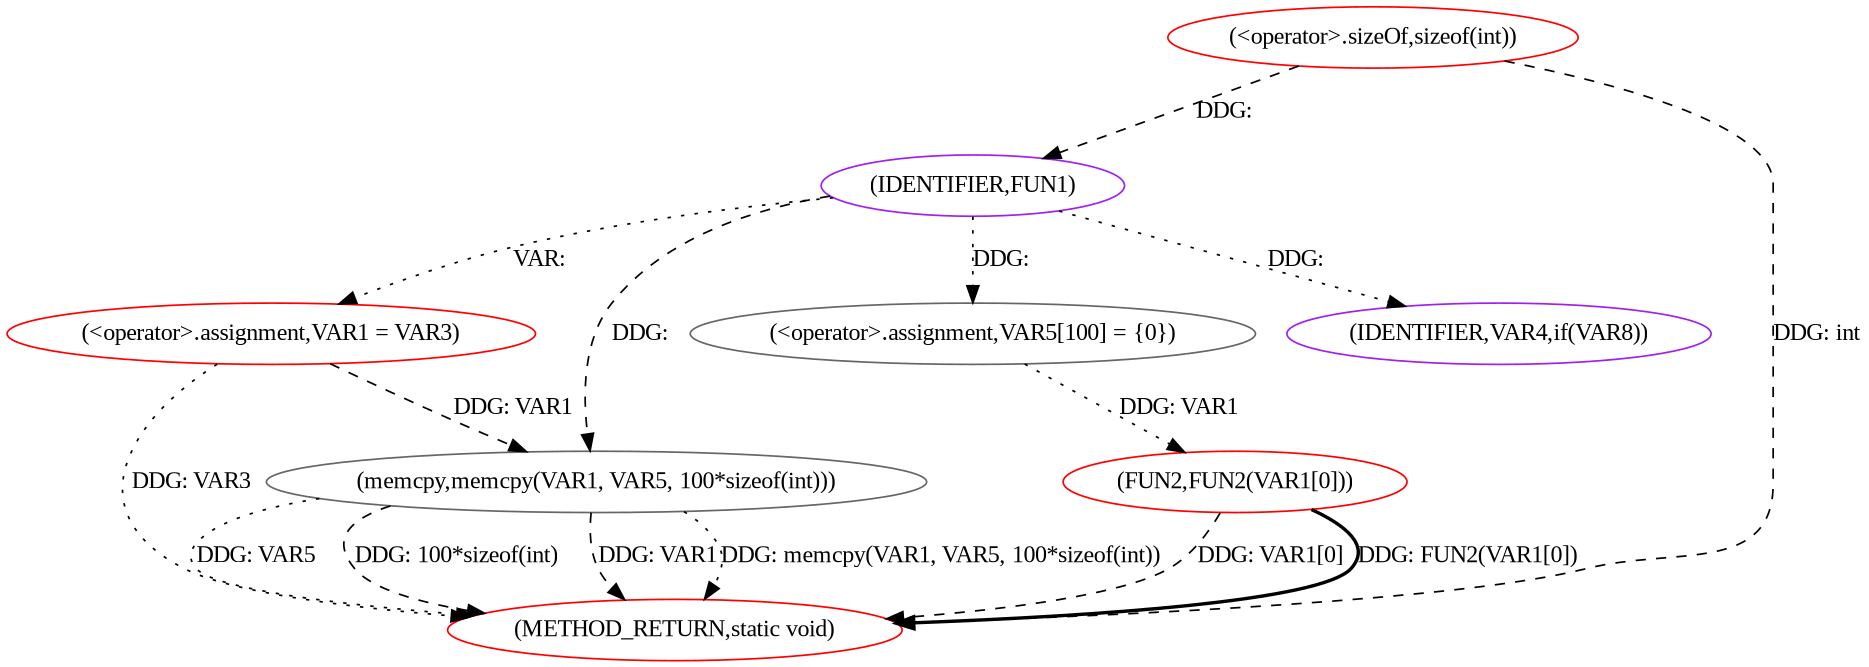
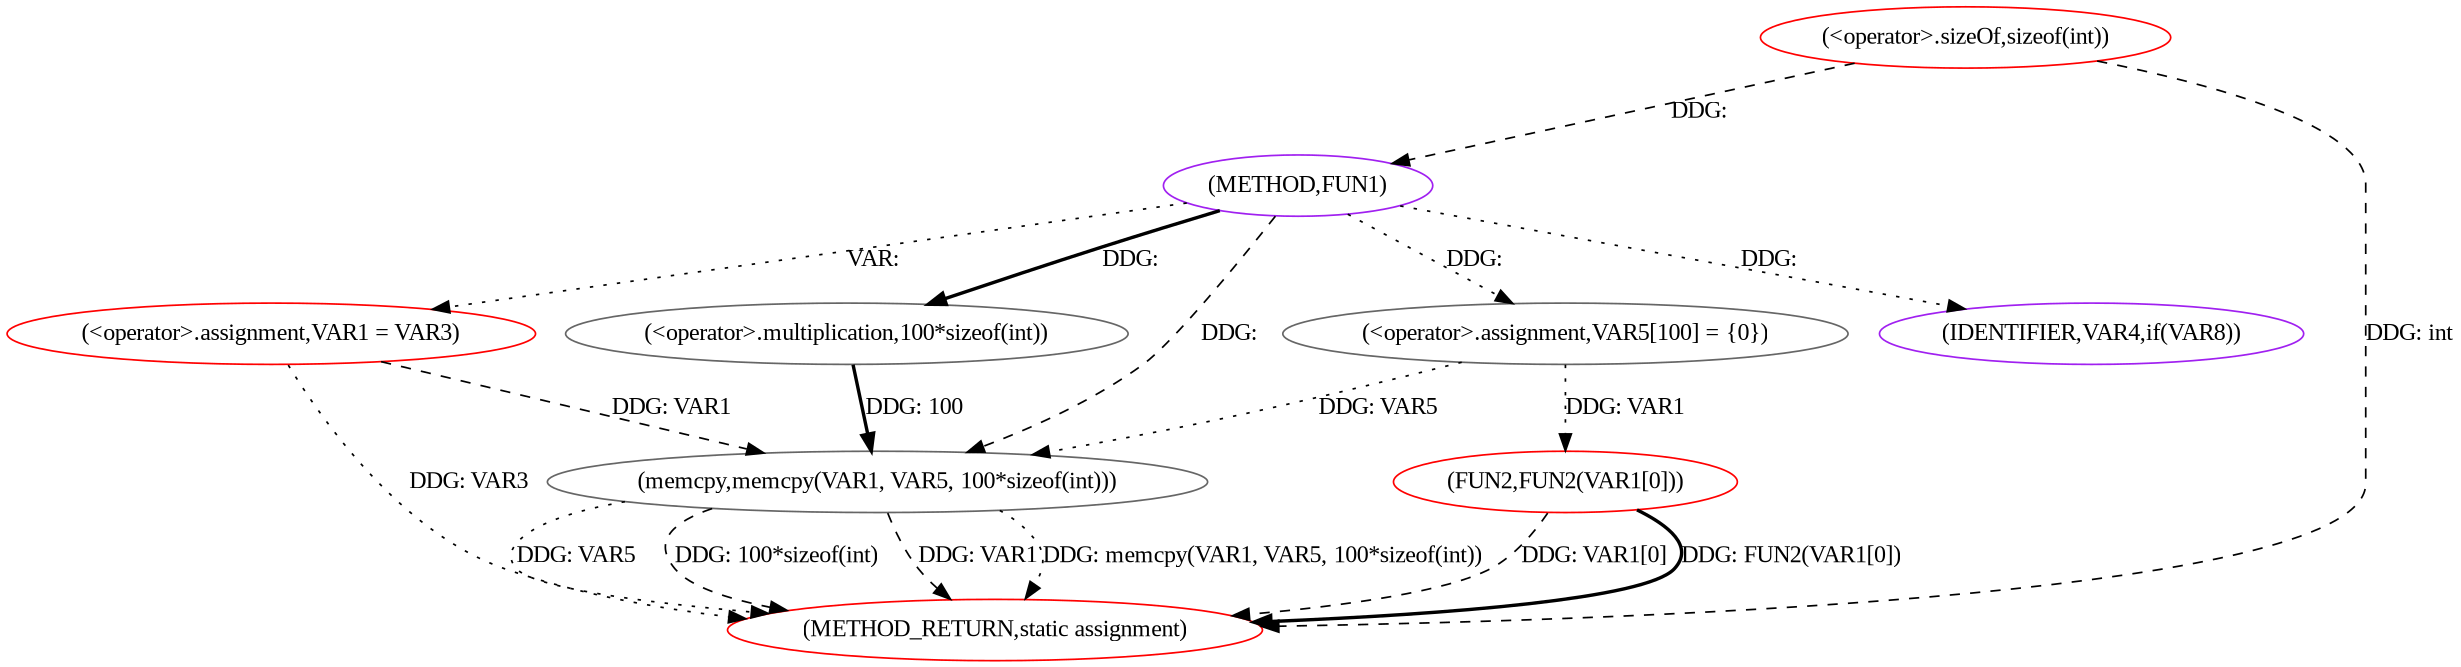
node "(IDENTIFIER,FUN1)": label "(IDENTIFIER,FUN1)" -> "(METHOD,FUN1)"
node "(<operator>.multiplication,100*sizeof(int))": added
edge "(<operator>.assignment,VAR5[100] = {0})" -> "(memcpy,memcpy(VAR1, VAR5, 100*sizeof(int)))": added, label "DDG: VAR5"
node "(METHOD_RETURN,static void)": label "(METHOD_RETURN,static void)" -> "(METHOD_RETURN,static assignment)"
